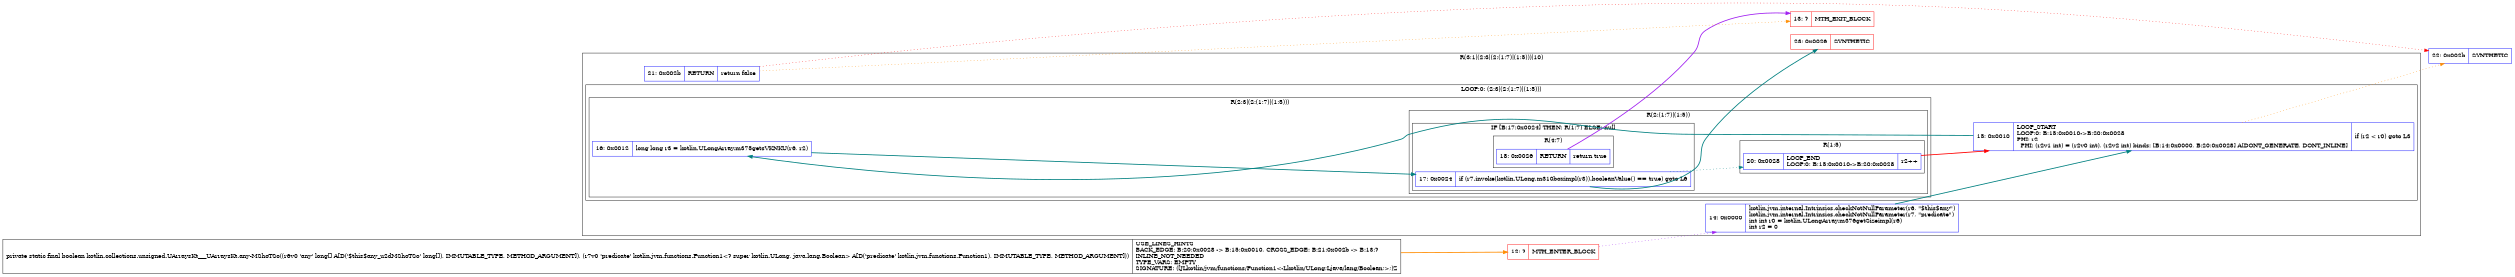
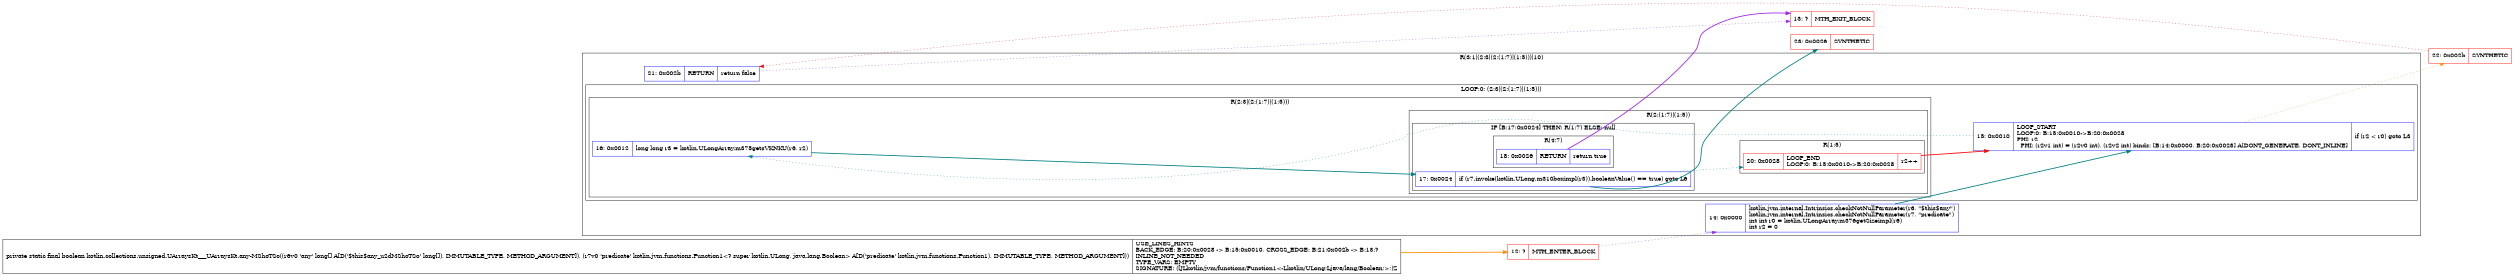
edge "21: 0x002b" -> "22: 0x002b": reversed
edge "21: 0x002b" -> "13: ?": color darkorange -> purple
node "22: 0x002b": color blue -> red
edge "15: 0x0010" -> "16: 0x0012": style bold -> dotted
node "20: 0x0028": color blue -> red
